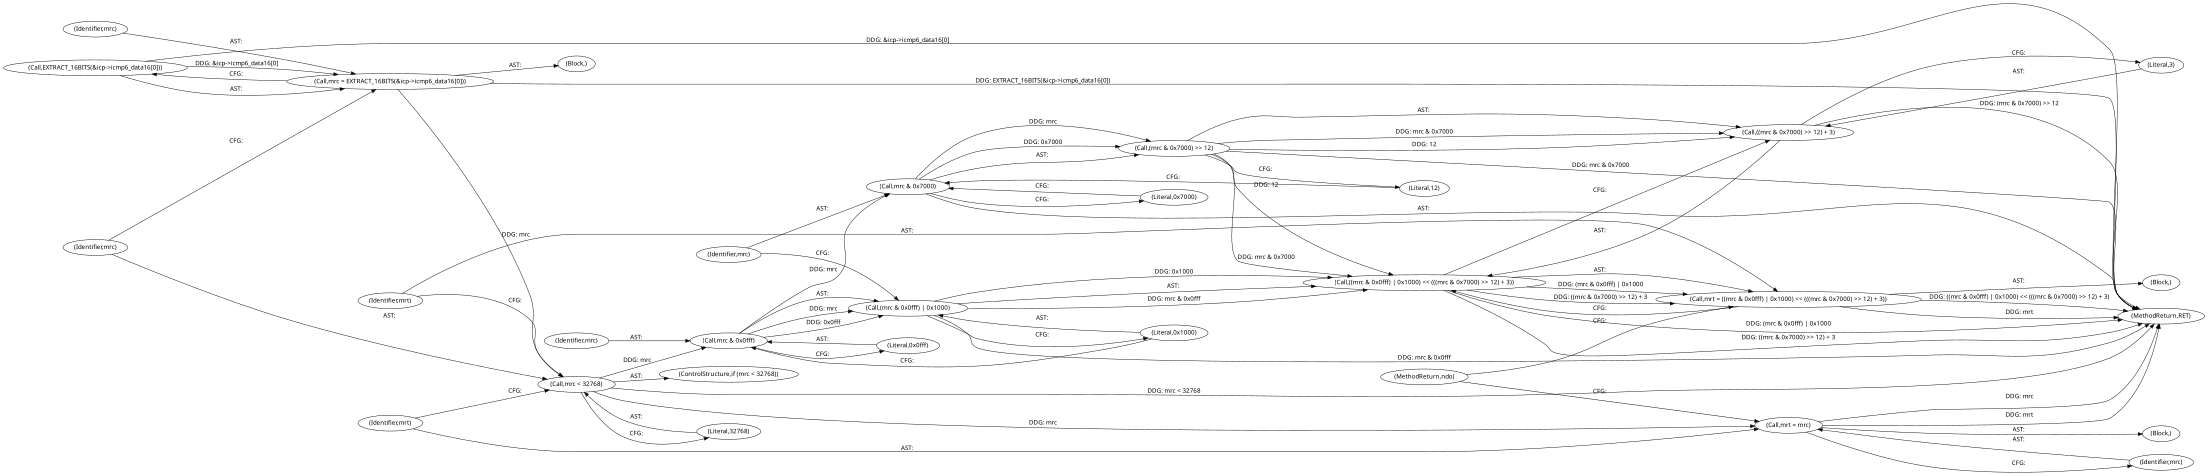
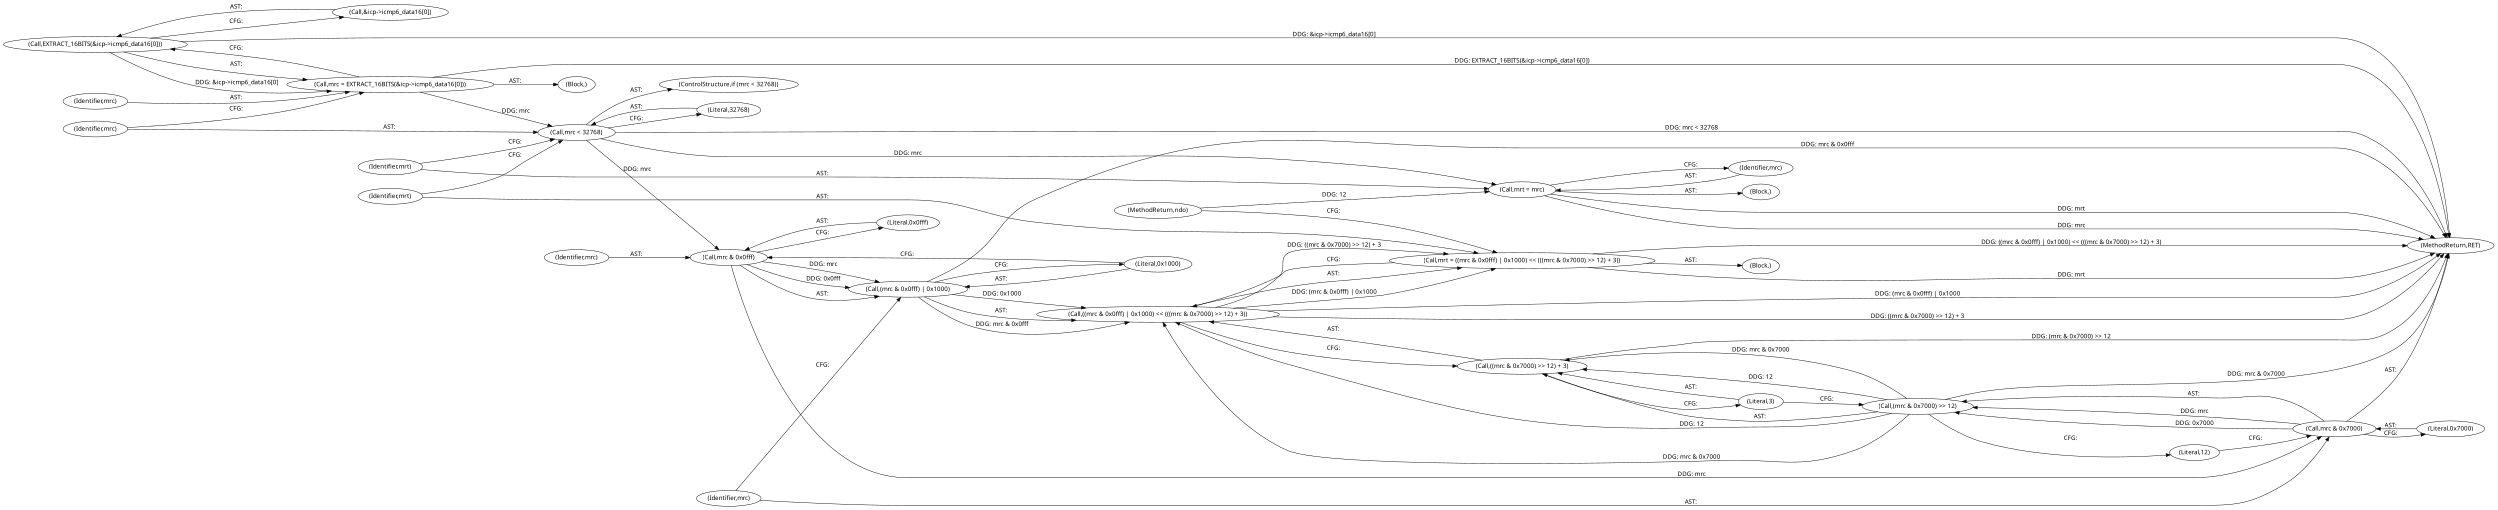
node "(Call,&icp->icmp6_data16[0])": added
edge "(Literal,0x7000)" -> "(Call,mrc & 0x7000)": label "CFG: " -> "AST: "
edge "(MethodReturn,ndo)" -> "(Call,mrt = mrc)": label "CFG: " -> "DDG: 12"
edge "(Literal,3)" -> "(Call,(mrc & 0x7000) >> 12)": added, label "CFG:"
